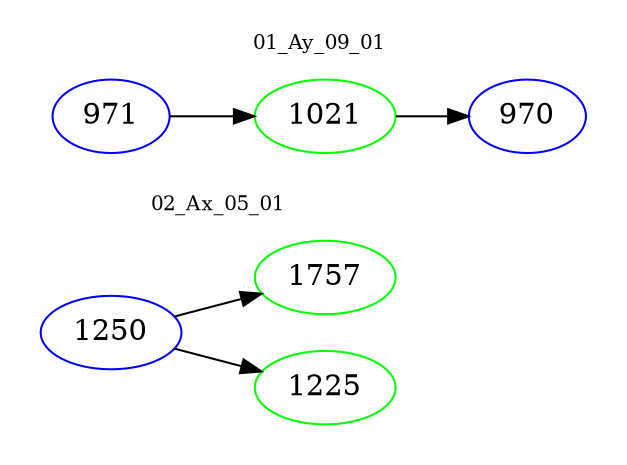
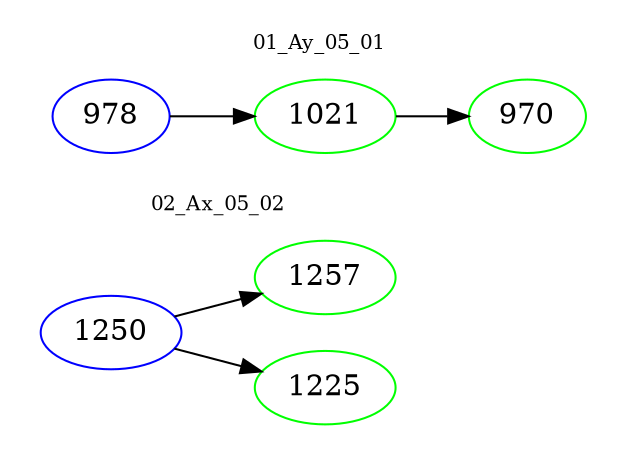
cluster "01_Ay_09_01": label "01_Ay_09_01" -> "01_Ay_05_01"
node "971": label "971" -> "978"
node "970": color blue -> green
cluster "02_Ax_05_01": label "02_Ax_05_01" -> "02_Ax_05_02"
node "1757": label "1757" -> "1257"
